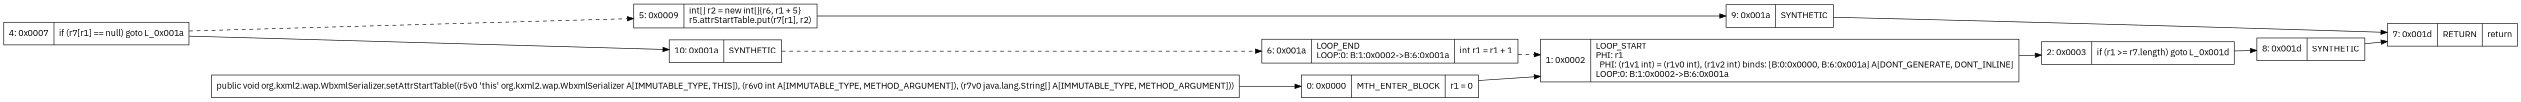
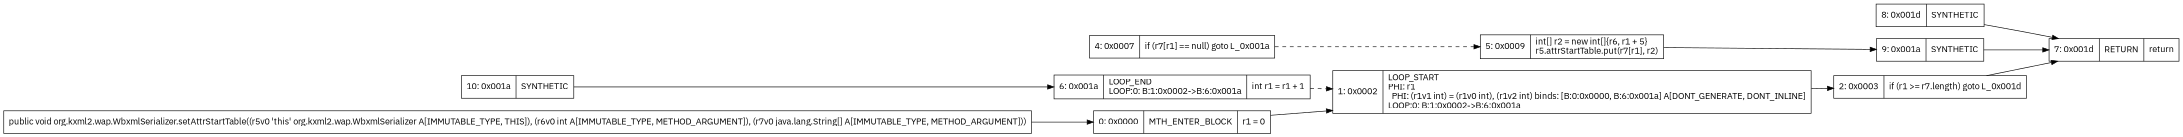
edge "4: 0x0007" -> "10: 0x001a": removed
edge "10: 0x001a" -> "6: 0x001a": style dashed -> solid
edge "2: 0x0003" -> "8: 0x001d": now "2: 0x0003" -> "7: 0x001d"
